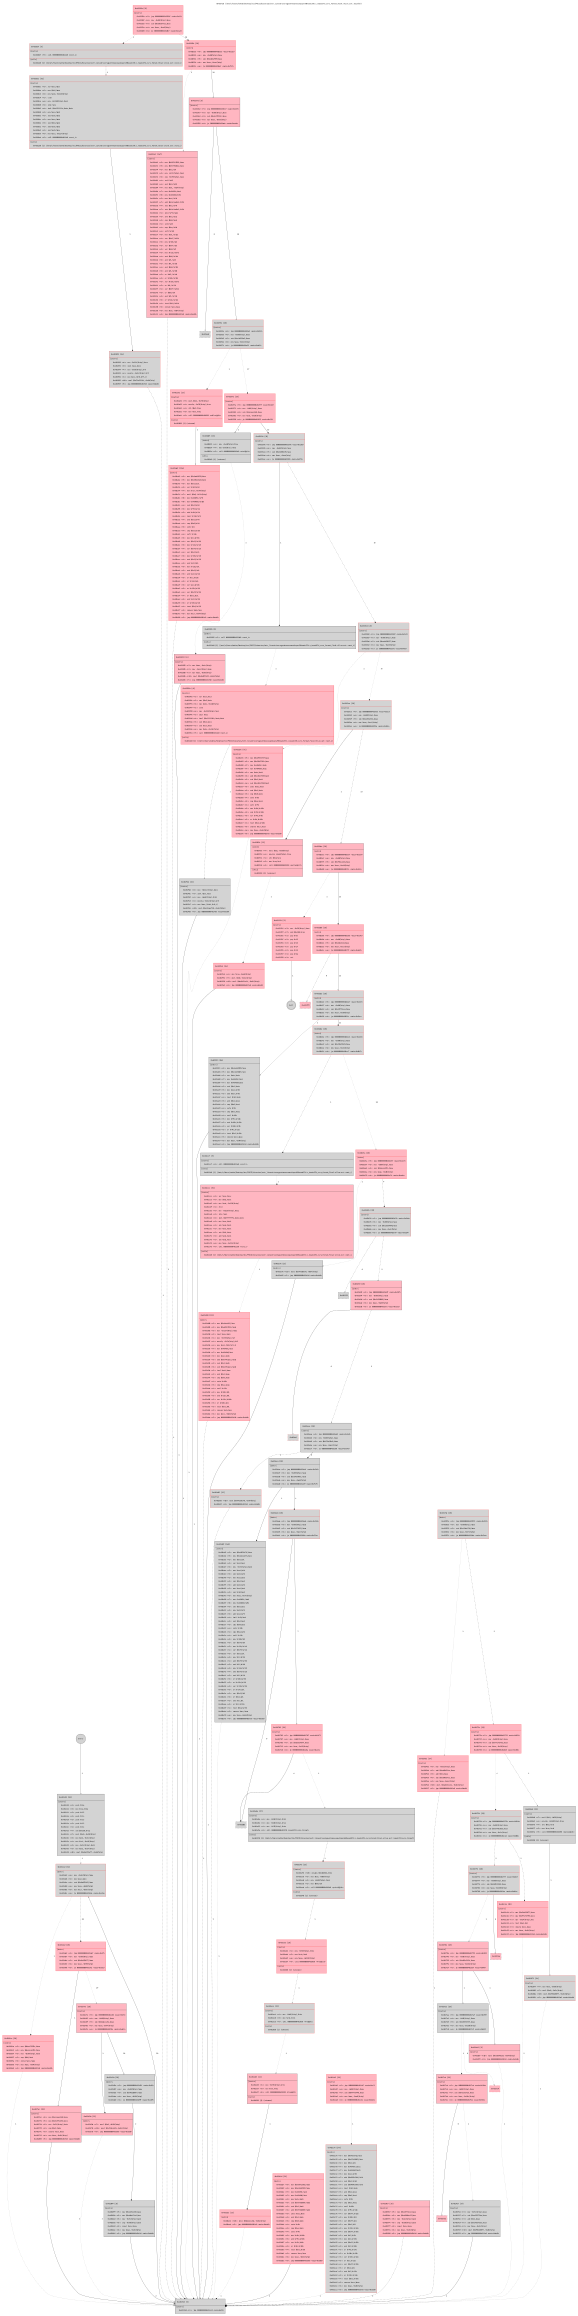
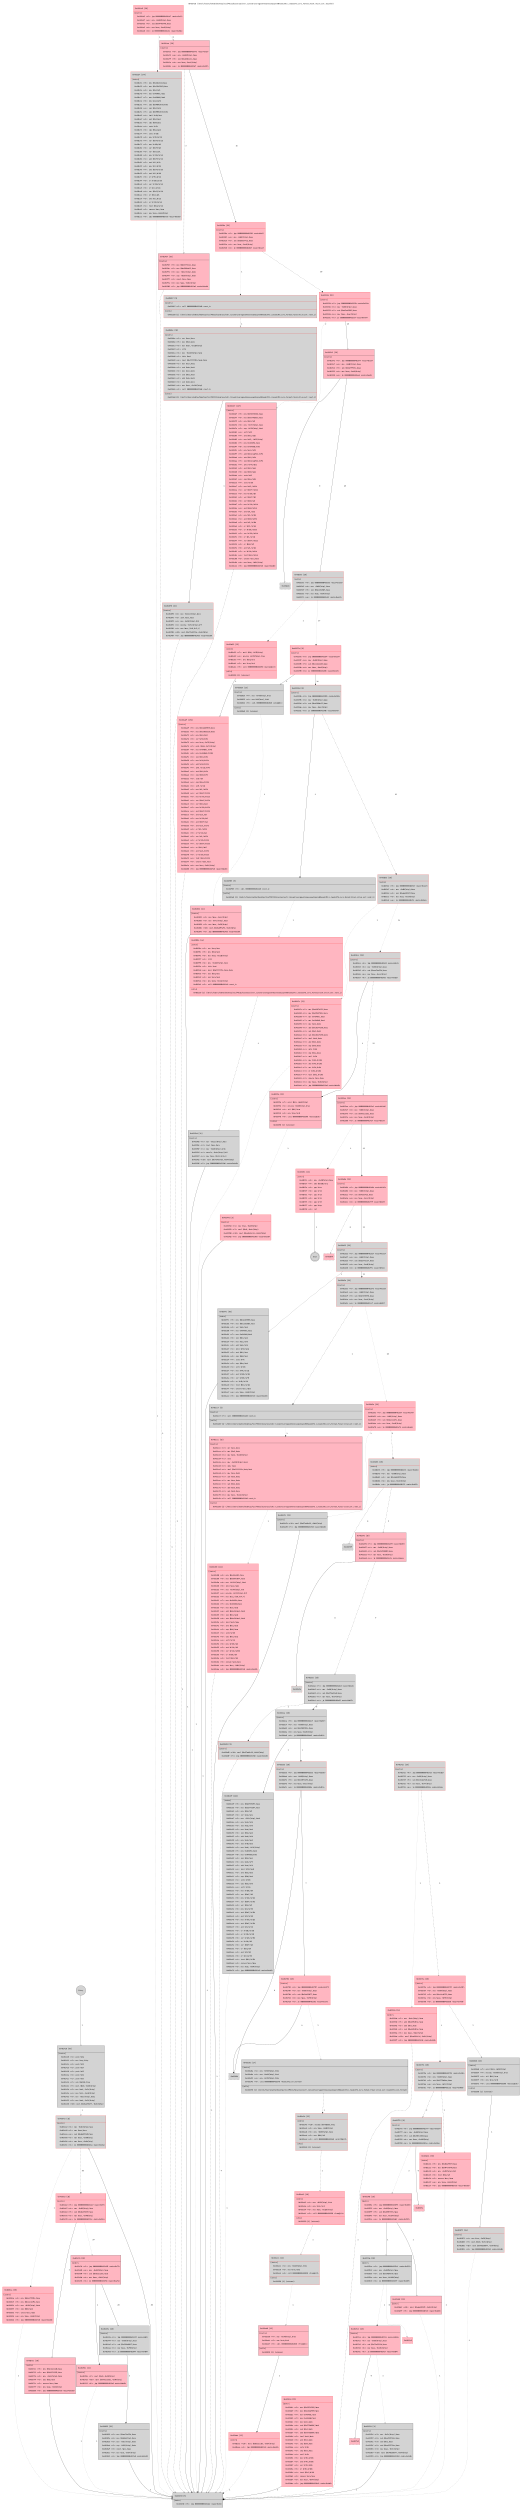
node "0x4014ee [28]": added
